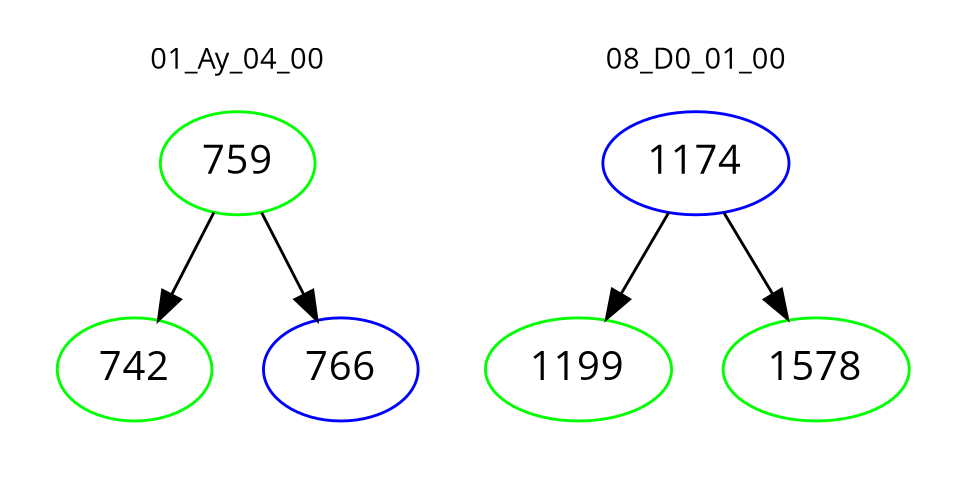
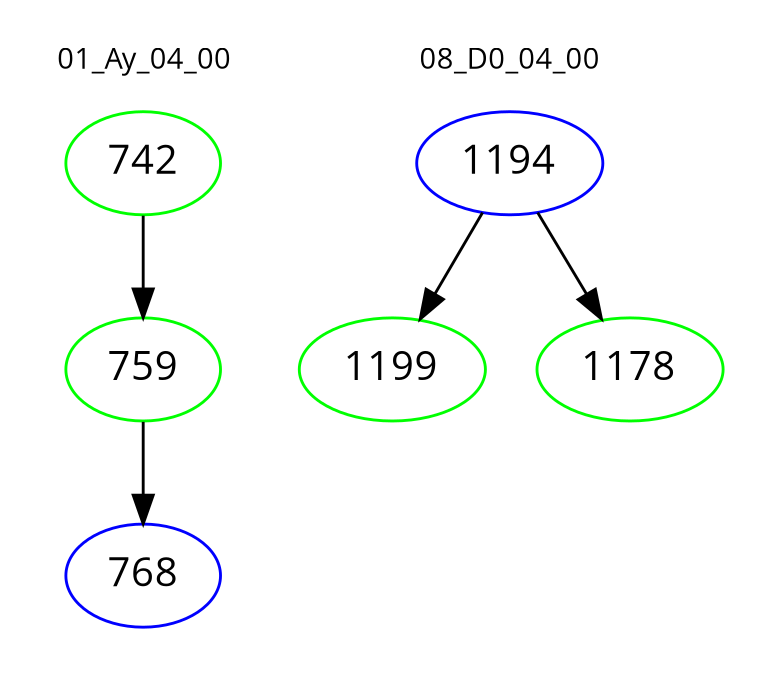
cluster "08_D0_01_00": label "08_D0_01_00" -> "08_D0_04_00"
node "1174": label "1174" -> "1194"
edge "759" -> "742": reversed
node "766": label "766" -> "768"
node "1578": label "1578" -> "1178"
